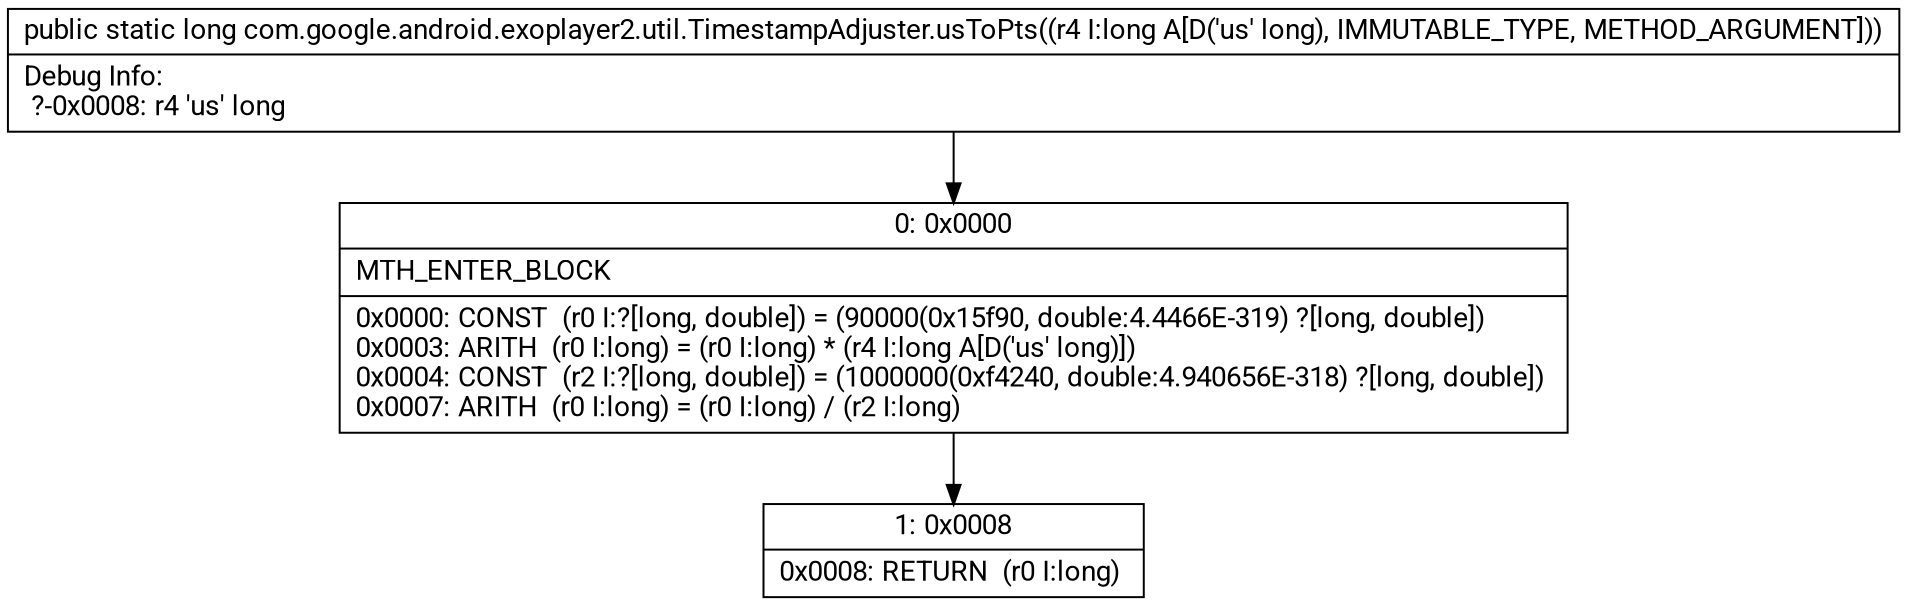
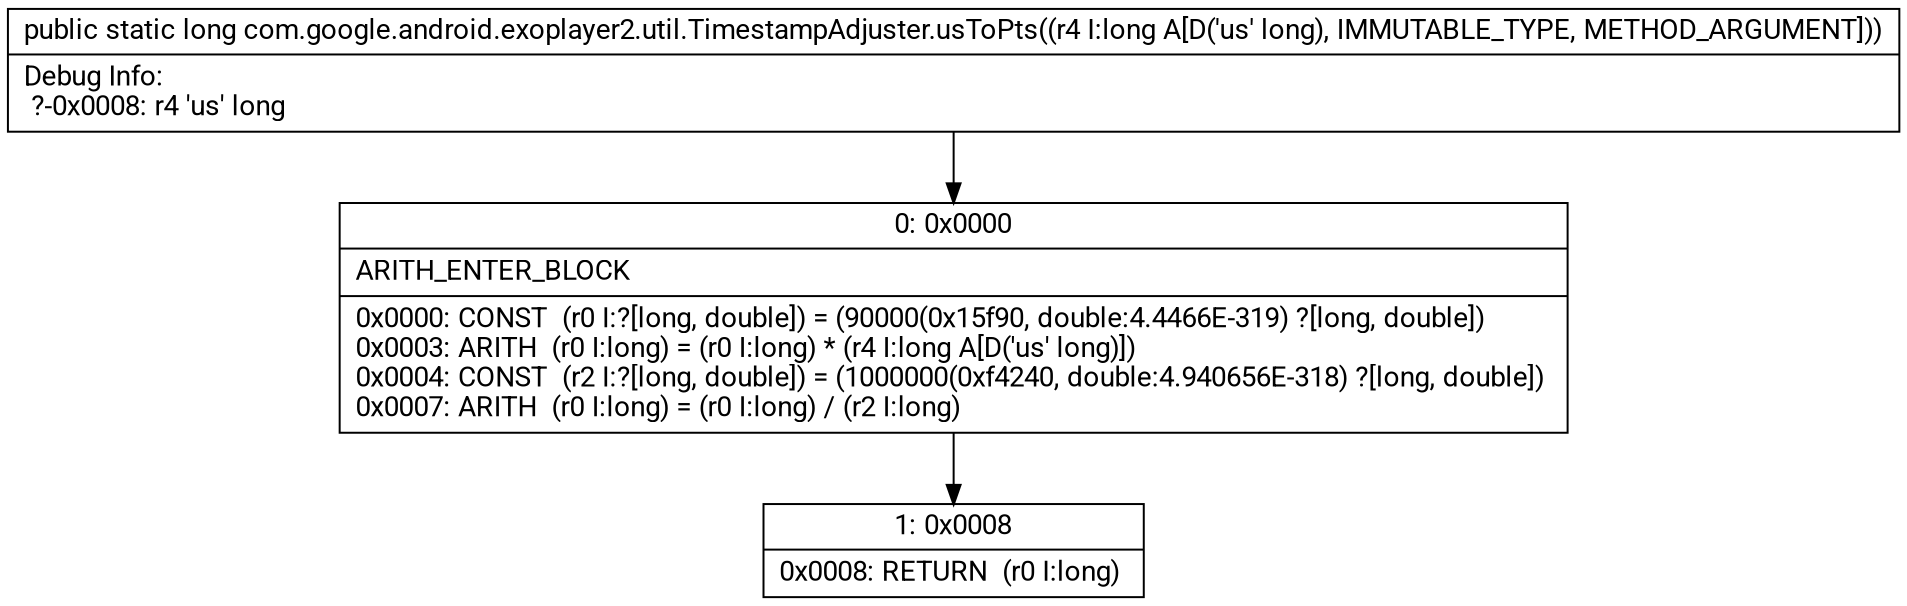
node "0: 0x0000": text "MTH_ENTER_BLOCK" -> "ARITH_ENTER_BLOCK"
